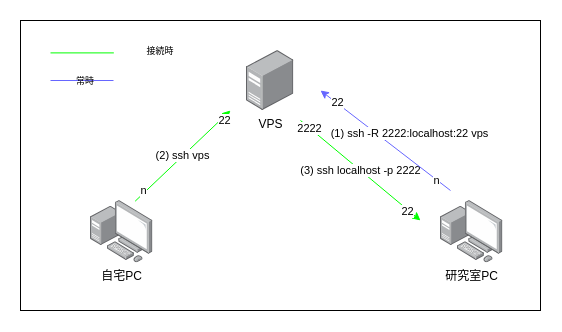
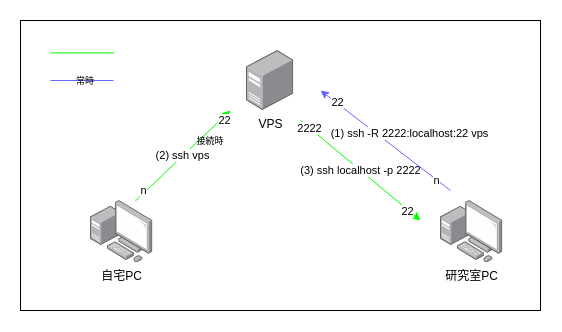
node "接続時": moved (161, 51) -> (211, 141)
